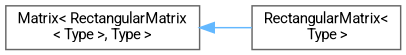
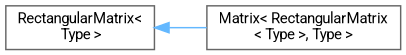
edge "RectangularMatrix< Type >" -> "Matrix< RectangularMatrix < Type >, Type >": reversed
